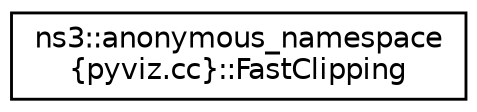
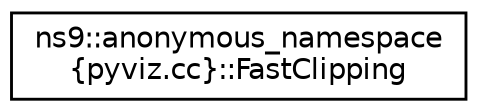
node "ns3::anonymous_namespace {pyviz.cc}::FastClipping": label "ns3::anonymous_namespace {pyviz.cc}::FastClipping" -> "ns9::anonymous_namespace {pyviz.cc}::FastClipping"
